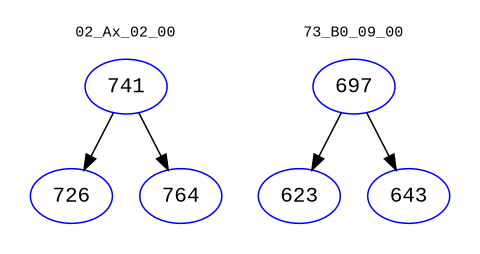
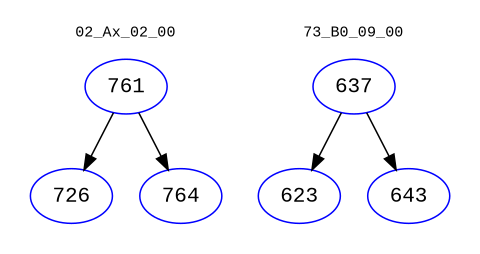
node "741": label "741" -> "761"
node "697": label "697" -> "637"
